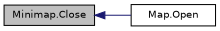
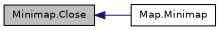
node "Map.Open": label "Map.Open" -> "Map.Minimap"
